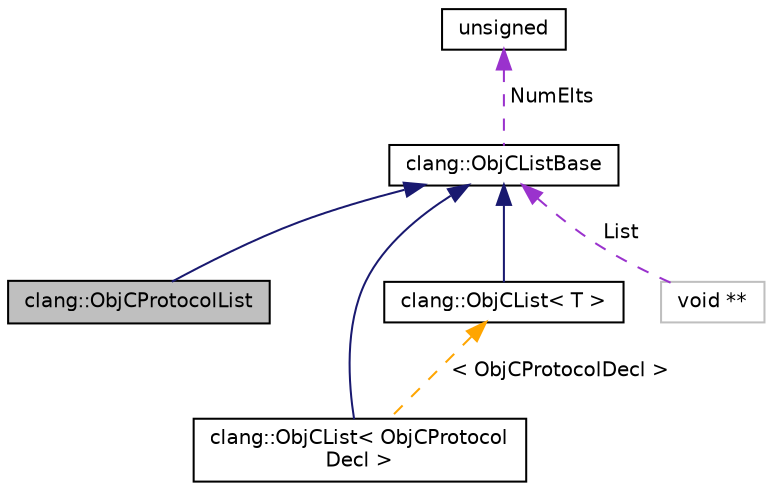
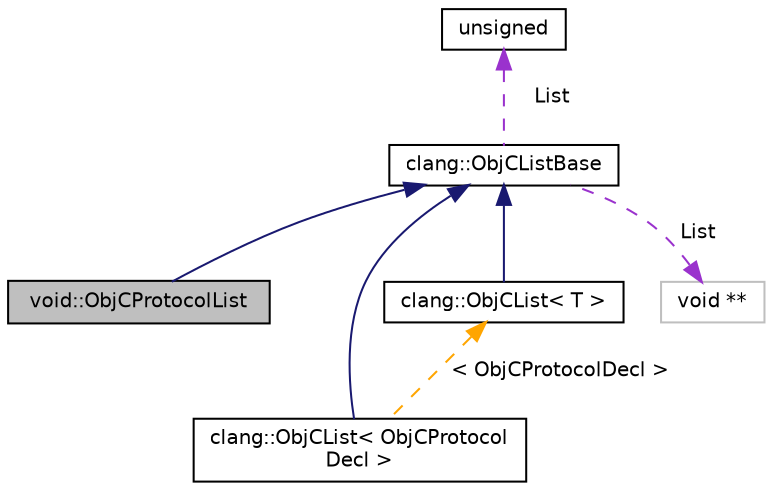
edge "clang::ObjCListBase" -> "unsigned": label " NumElts" -> " List"
edge "void **" -> "clang::ObjCListBase": reversed
node "clang::ObjCProtocolList": label "clang::ObjCProtocolList" -> "void::ObjCProtocolList"
